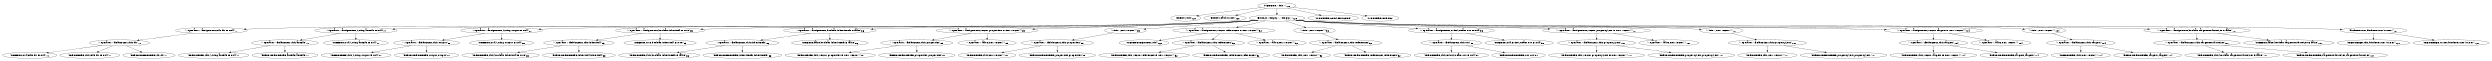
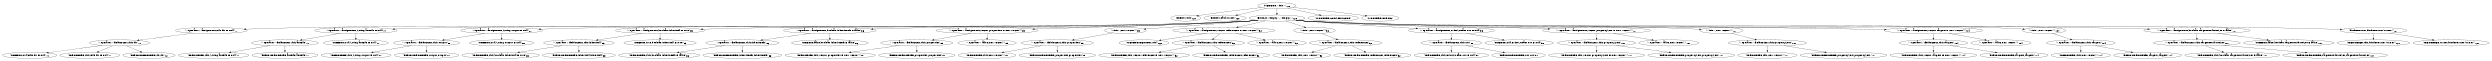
node "(FIELD_IDENTIFIER,dir,dir)": text "71" -> "72"
